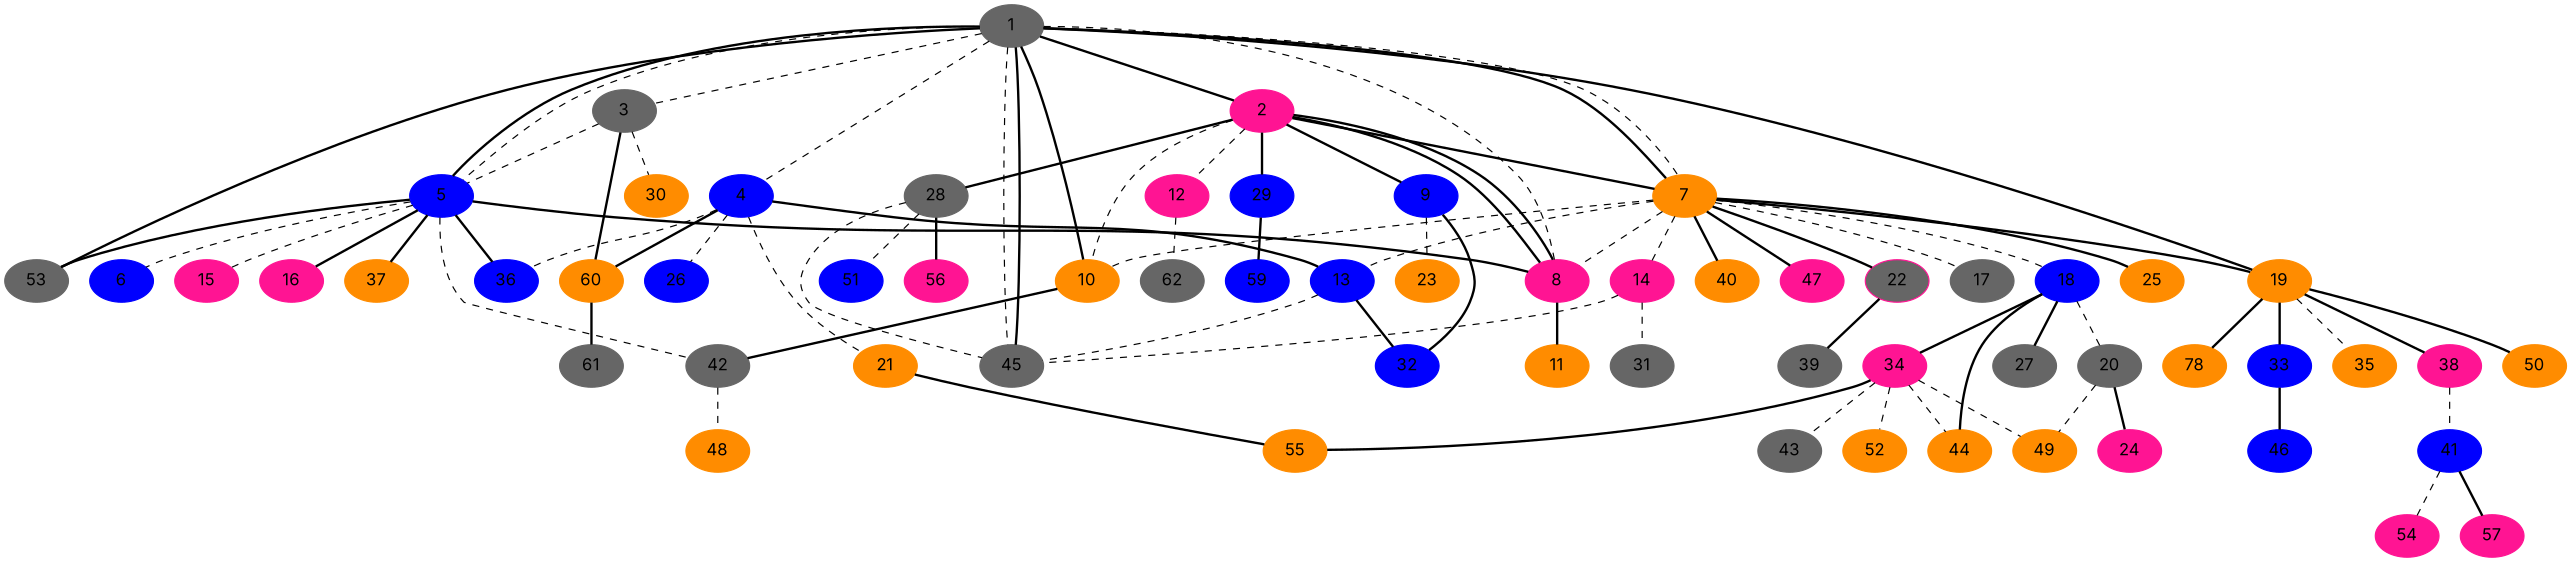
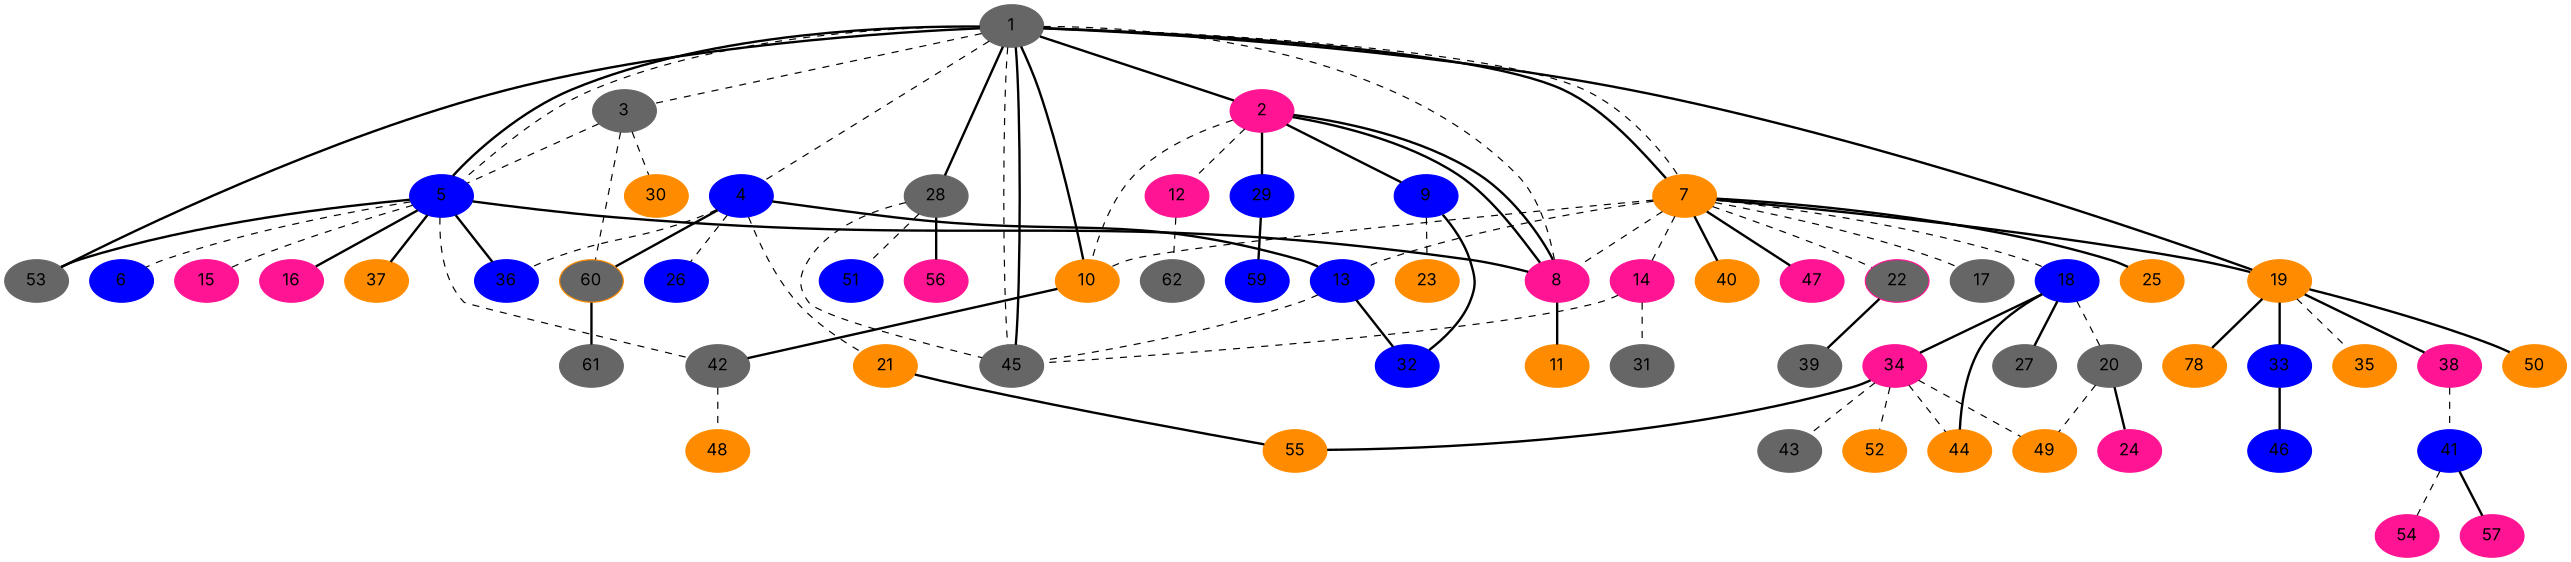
edge "2" -- "7": removed
edge "2" -- "28": now "1" -- "28"
edge "3" -- "60": style bold -> dashed
edge "7" -- "22": style bold -> dashed
node "60": fillcolor darkorange -> gray40
